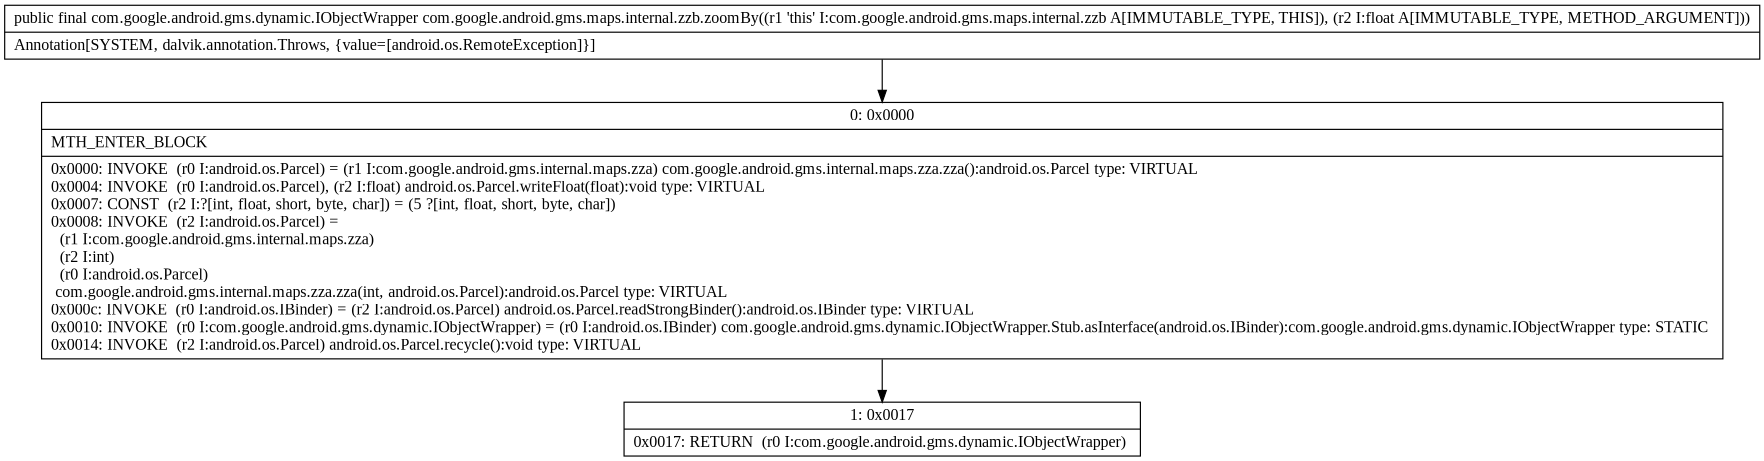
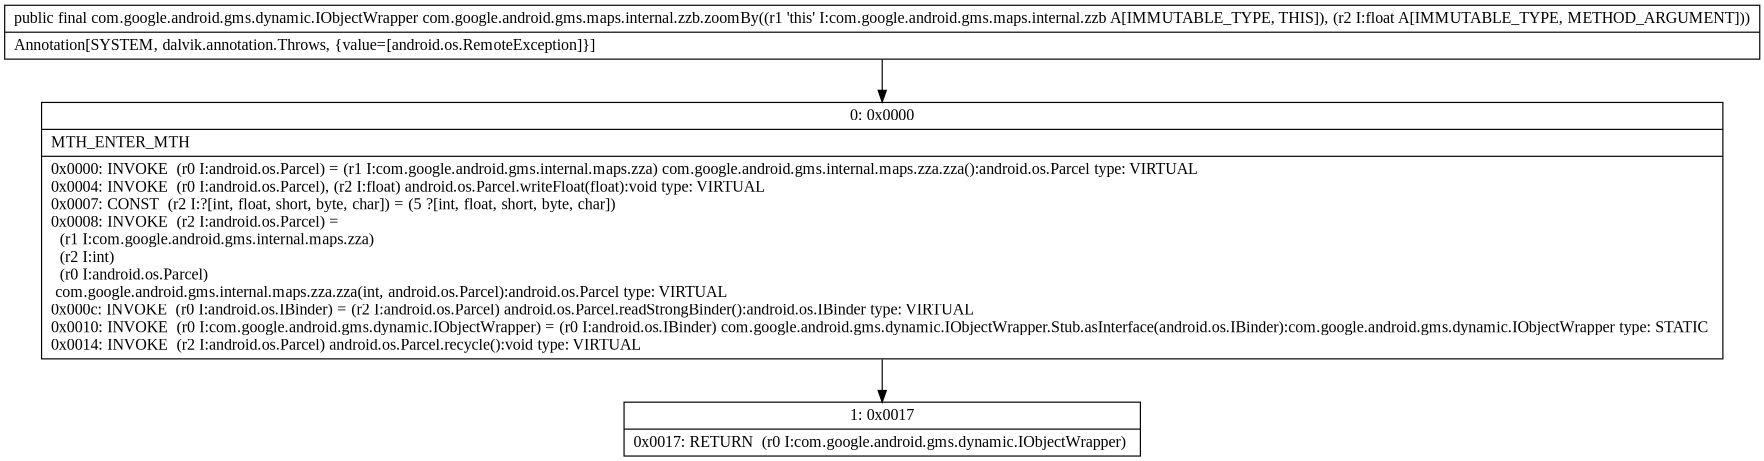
node "0: 0x0000": text "MTH_ENTER_BLOCK" -> "MTH_ENTER_MTH"
